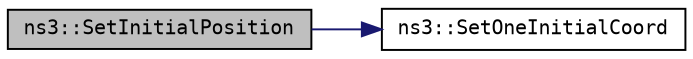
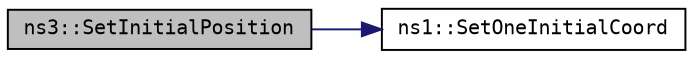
node "ns3::SetOneInitialCoord": label "ns3::SetOneInitialCoord" -> "ns1::SetOneInitialCoord"
